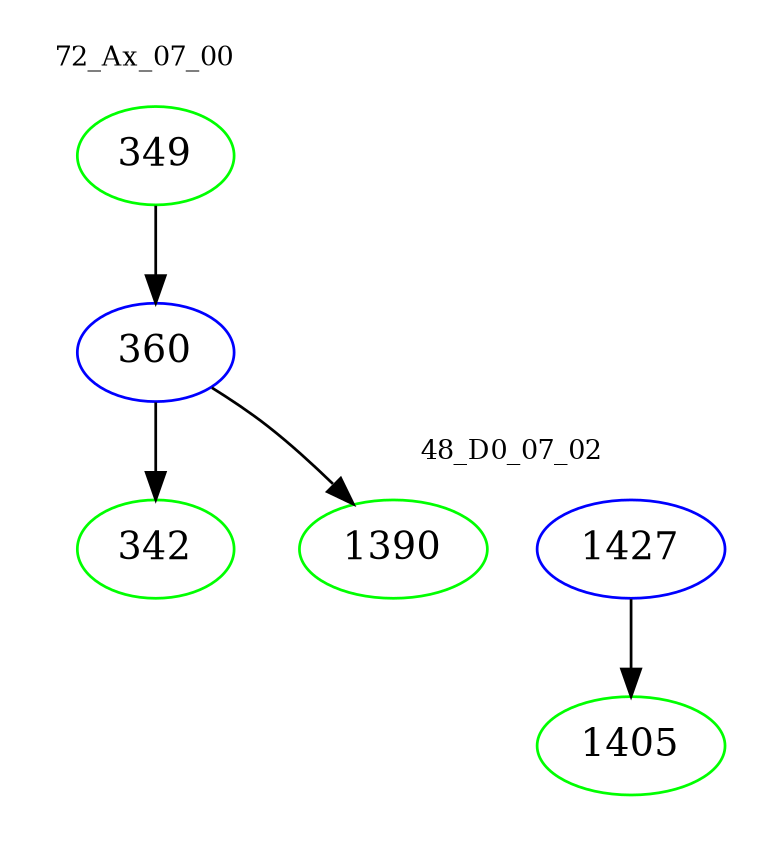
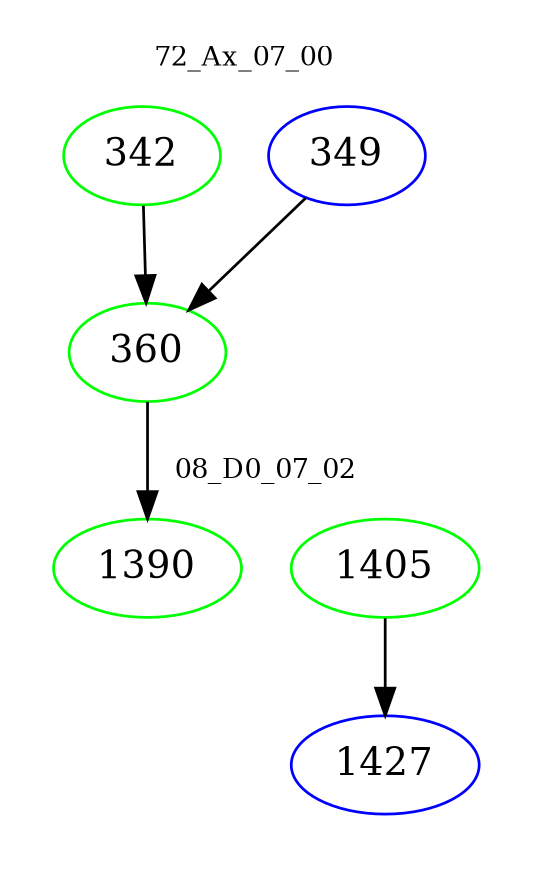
node "349": color green -> blue
node "360": color blue -> green
edge "360" -> "342": reversed
cluster "48_D0_07_02": label "48_D0_07_02" -> "08_D0_07_02"
edge "1427" -> "1405": reversed
